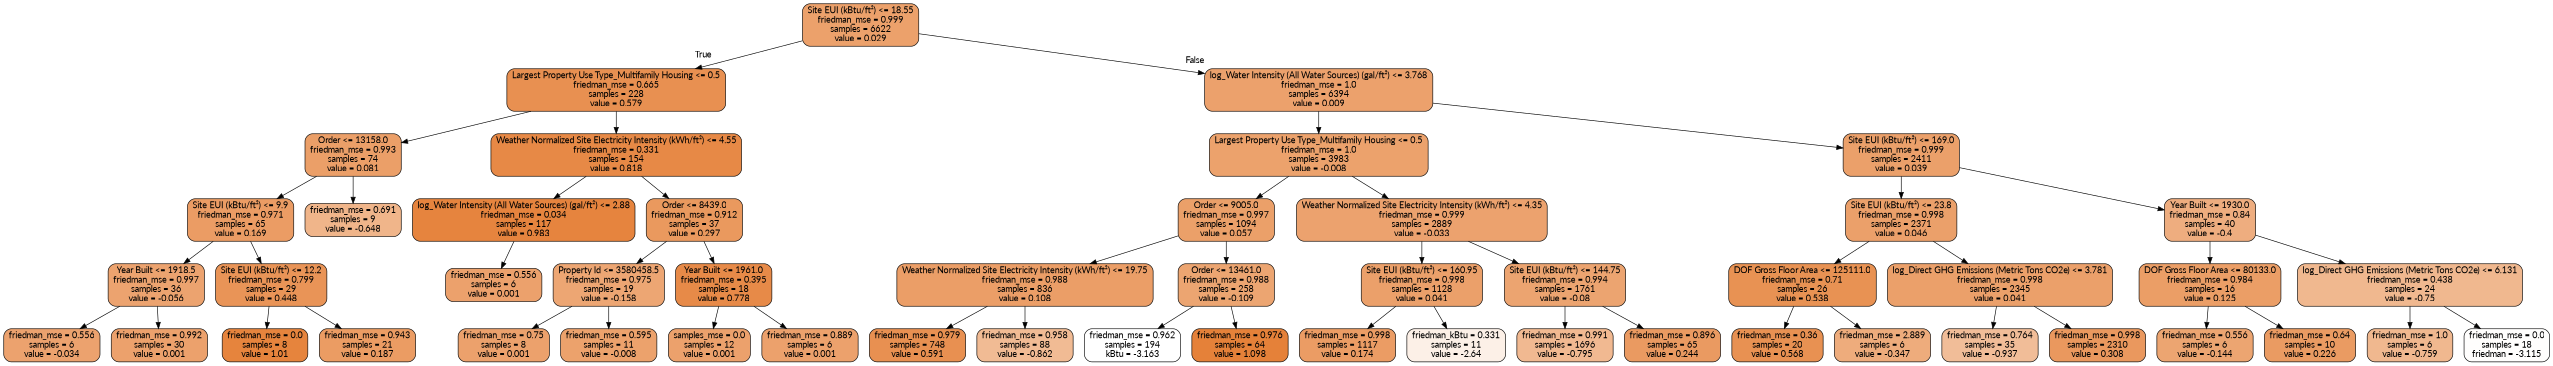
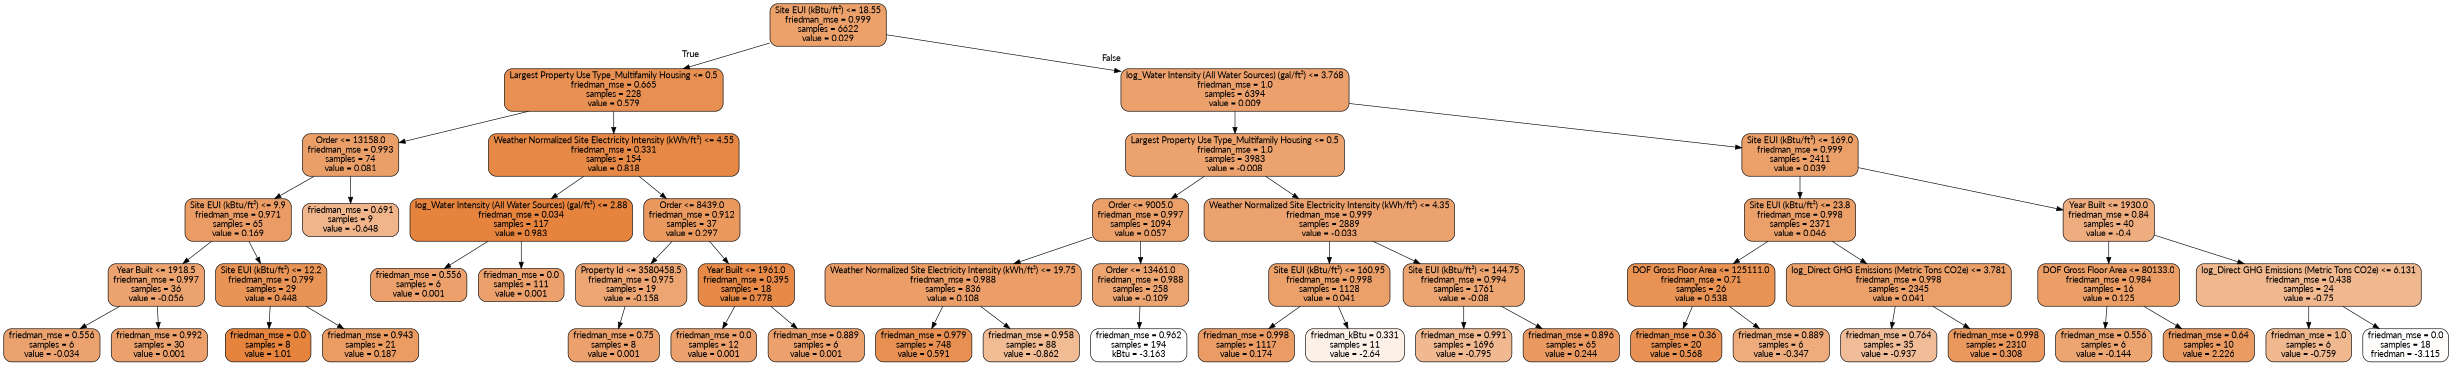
node "friedman_mse = 0.0 samples = 111 value = 0.001": added
node "friedman_mse = 0.595 samples = 11 value = -0.008": removed
node "samples_mse = 0.0 samples = 12 value = 0.001": label "samples_mse = 0.0 samples = 12 value = 0.001" -> "friedman_mse = 0.0 samples = 12 value = 0.001"
node "friedman_mse = 0.976 samples = 64 value = 1.098": removed
node "friedman_mse = 2.889 samples = 6 value = -0.347": label "friedman_mse = 2.889 samples = 6 value = -0.347" -> "friedman_mse = 0.889 samples = 6 value = -0.347"
node "friedman_mse = 0.64 samples = 10 value = 0.226": label "friedman_mse = 0.64 samples = 10 value = 0.226" -> "friedman_mse = 0.64 samples = 10 value = 2.226"
